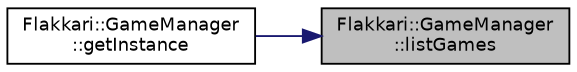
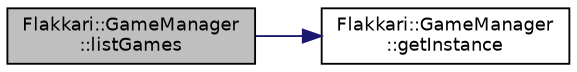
edge "Flakkari::GameManager ::getInstance" -> "Flakkari::GameManager ::listGames": reversed
